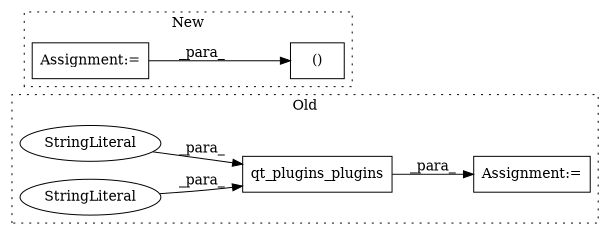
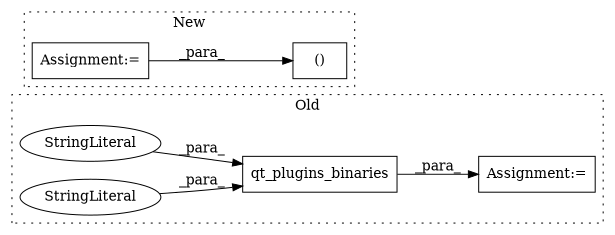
node "qt_plugins_plugins": label "qt_plugins_plugins" -> "qt_plugins_binaries"
